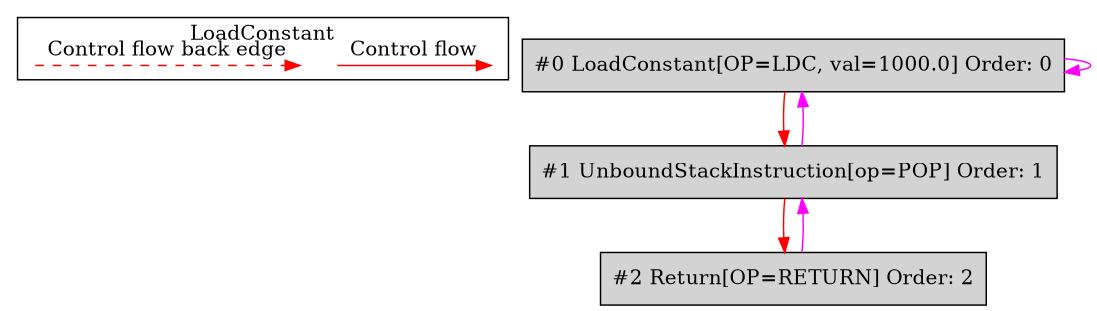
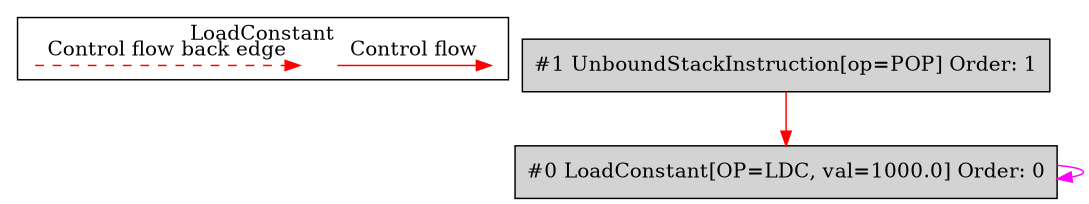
edge "#0 LoadConstant[OP=LDC, val=1000.0] Order: 0" -> "#1 UnboundStackInstruction[op=POP] Order: 1": removed
edge "#1 UnboundStackInstruction[op=POP] Order: 1" -> "#0 LoadConstant[OP=LDC, val=1000.0] Order: 0": color fuchsia -> red
node "#2 Return[OP=RETURN] Order: 2": removed
